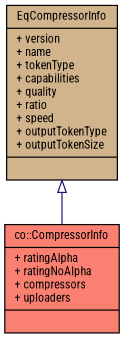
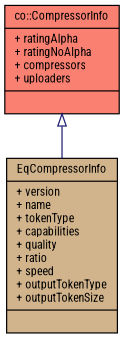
edge "co::CompressorInfo" -> "EqCompressorInfo": reversed
